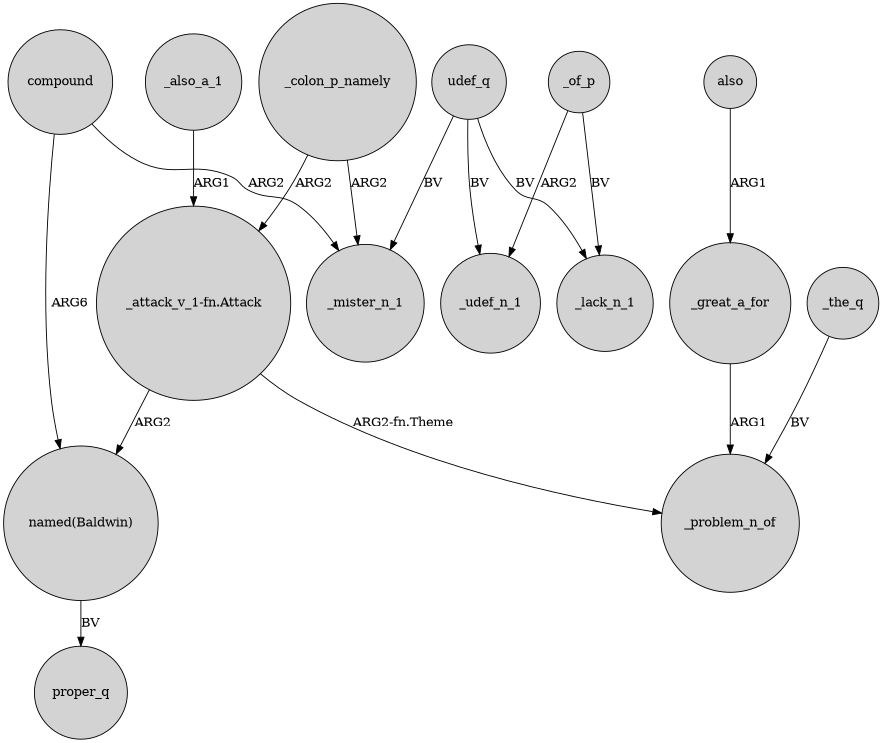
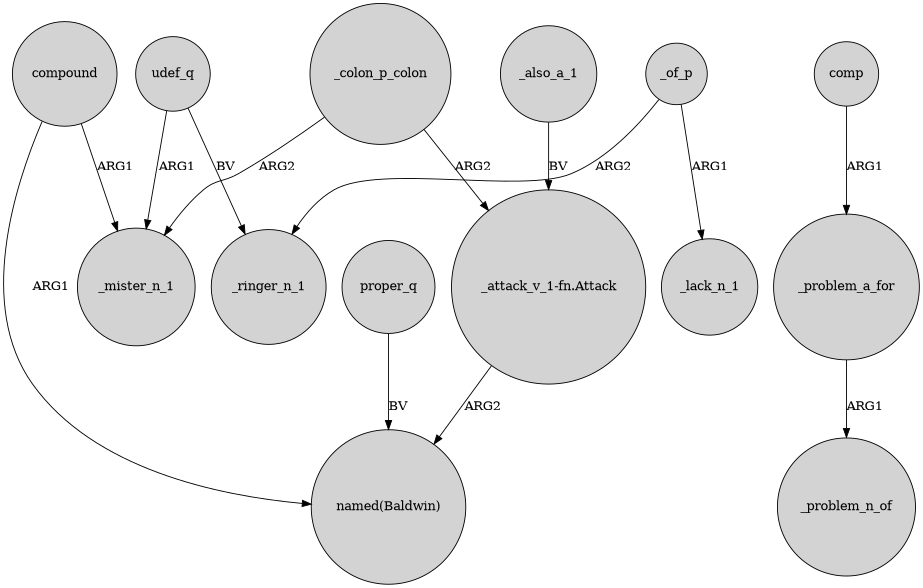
node "_colon_p_namely": label "_colon_p_namely" -> "_colon_p_colon"
node "also": label "also" -> "comp"
edge "_also_a_1" -> "_attack_v_1-fn.Attack": label "ARG1" -> "BV"
edge "compound" -> "_mister_n_1": label "ARG2" -> "ARG1"
edge "udef_q" -> "_mister_n_1": label "BV" -> "ARG1"
edge "_of_p" -> "_lack_n_1": label "BV" -> "ARG1"
edge "udef_q" -> "_lack_n_1": removed, label "BV"
edge "compound" -> "named(Baldwin)": label "ARG6" -> "ARG1"
node "_udef_n_1": label "_udef_n_1" -> "_ringer_n_1"
node "_great_a_for": label "_great_a_for" -> "_problem_a_for"
node "_the_q": removed
edge "_attack_v_1-fn.Attack" -> "_problem_n_of": removed, label "ARG2-fn.Theme"
edge "named(Baldwin)" -> "proper_q": reversed
